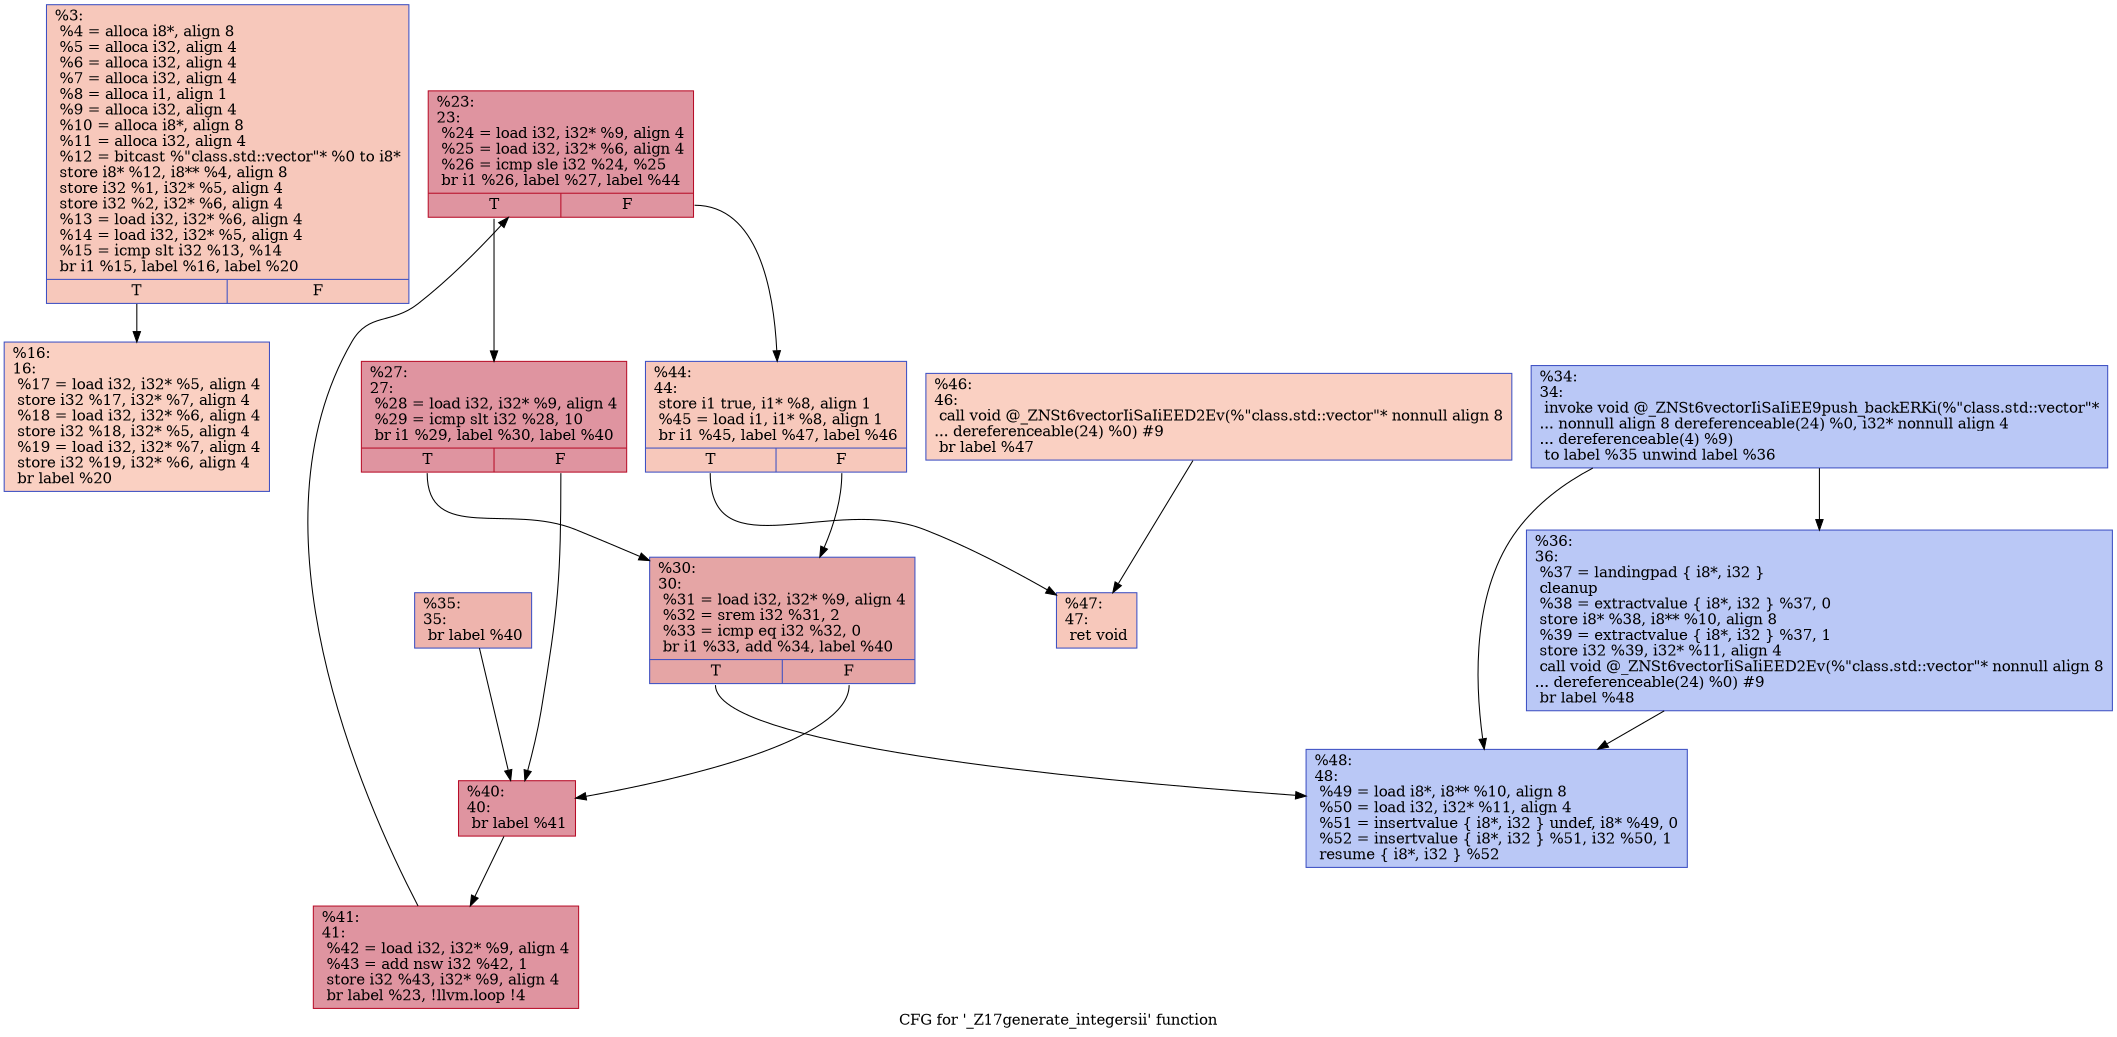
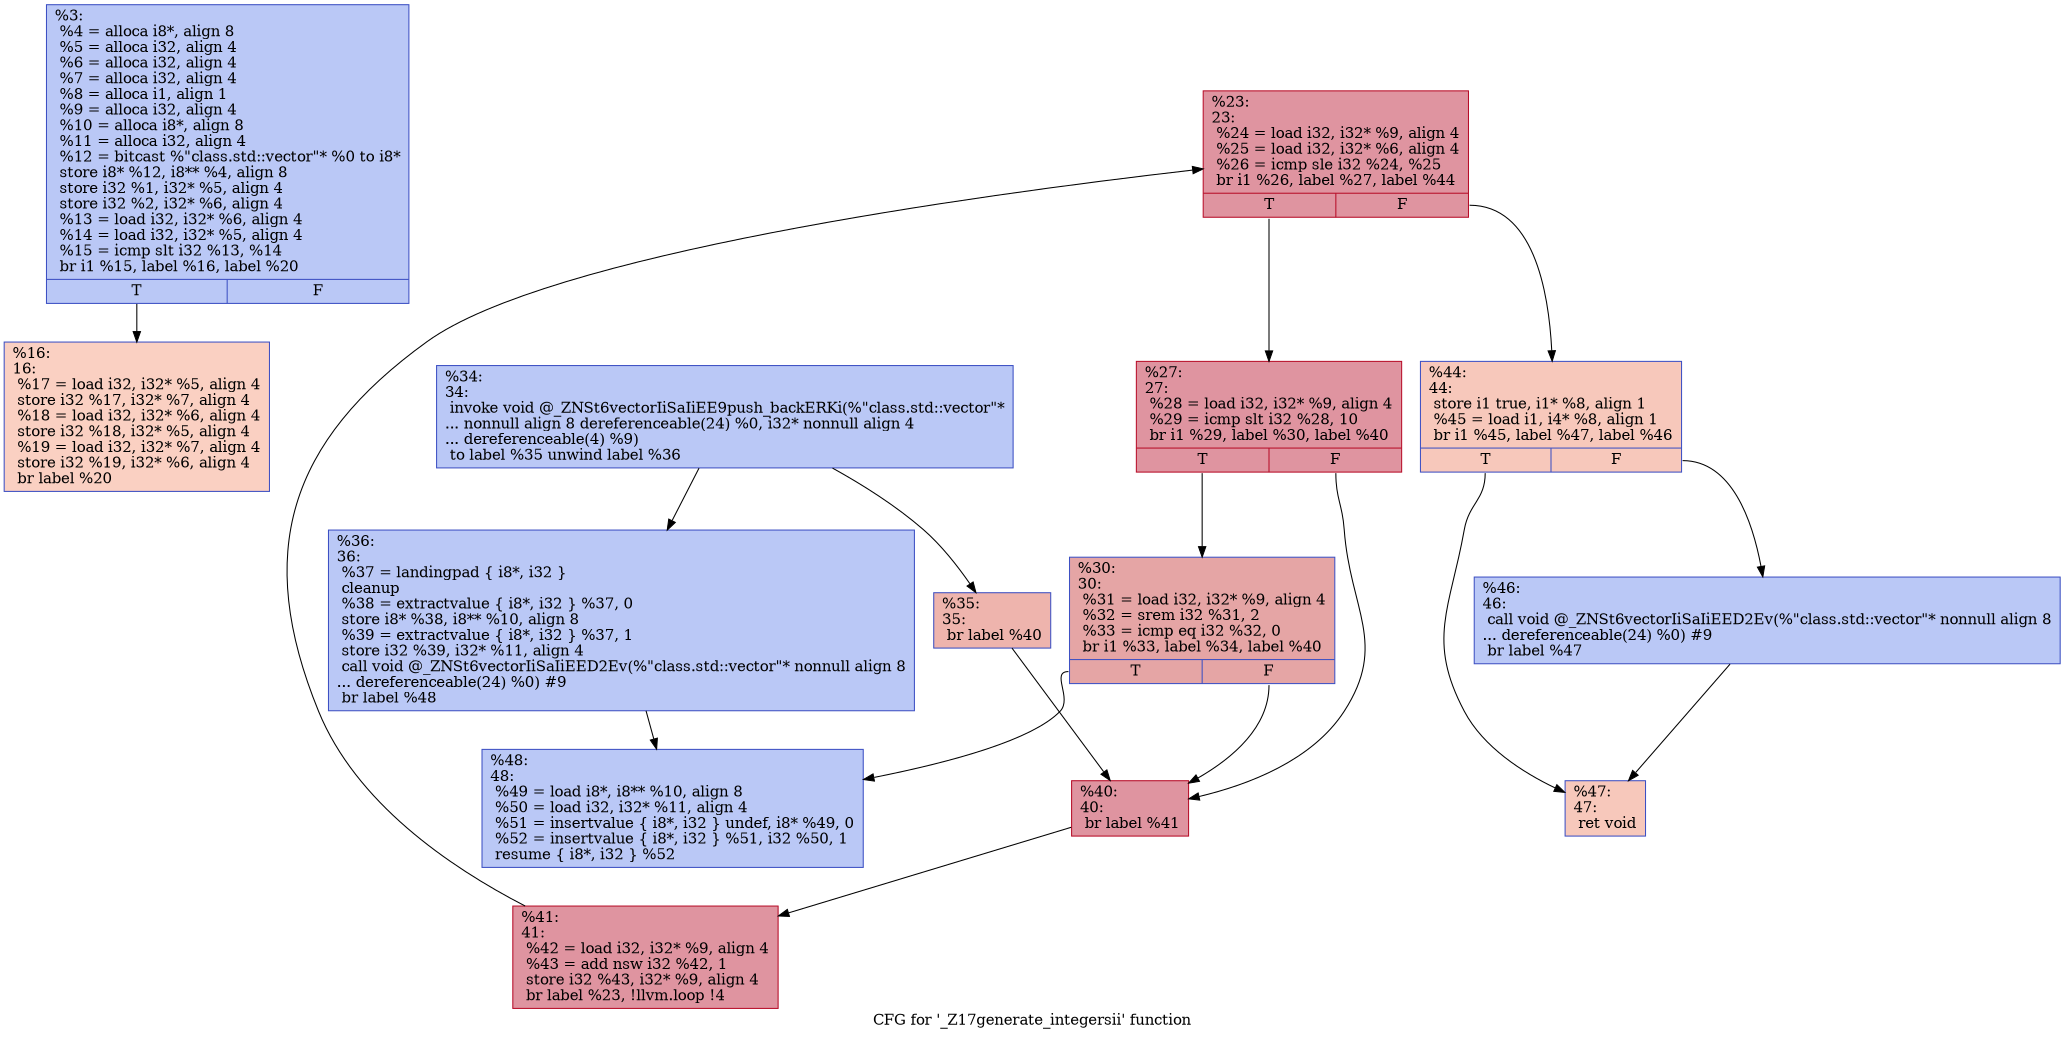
node "%3:": fillcolor #ed836670 -> #6282ea70
node "%46:": fillcolor #f3947570 -> #6282ea70
node "%44:": text "%45 = load i1, i1* %8, align 1" -> "%45 = load i1, i4* %8, align 1"
edge "%44:" -> "%30:": now "%44:" -> "%46:"
edge "%34:" -> "%48:": now "%34:" -> "%35:"
node "%30:": text "br i1 %33, add %34, label %40" -> "br i1 %33, label %34, label %40"
